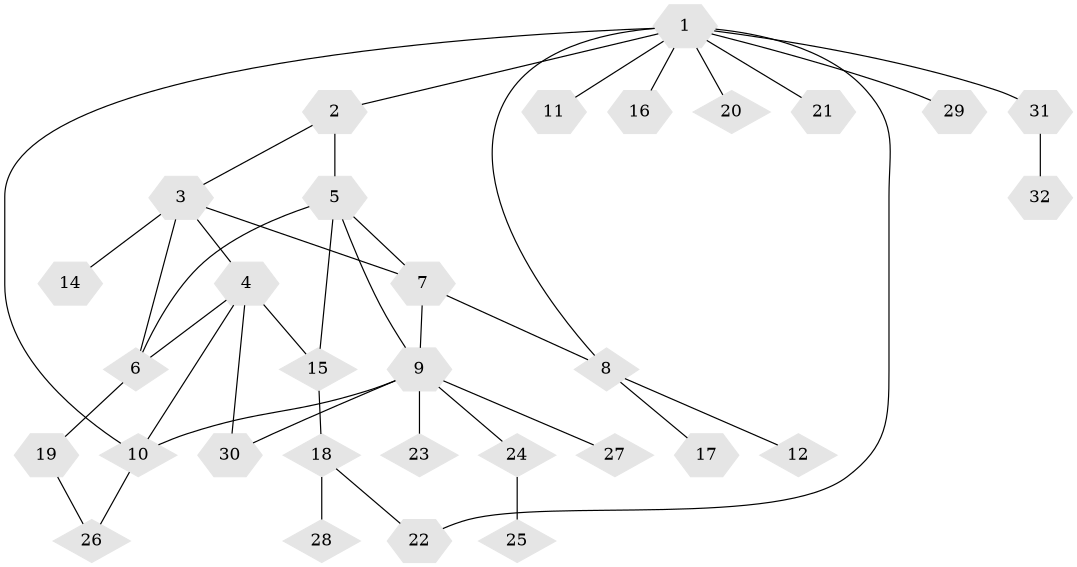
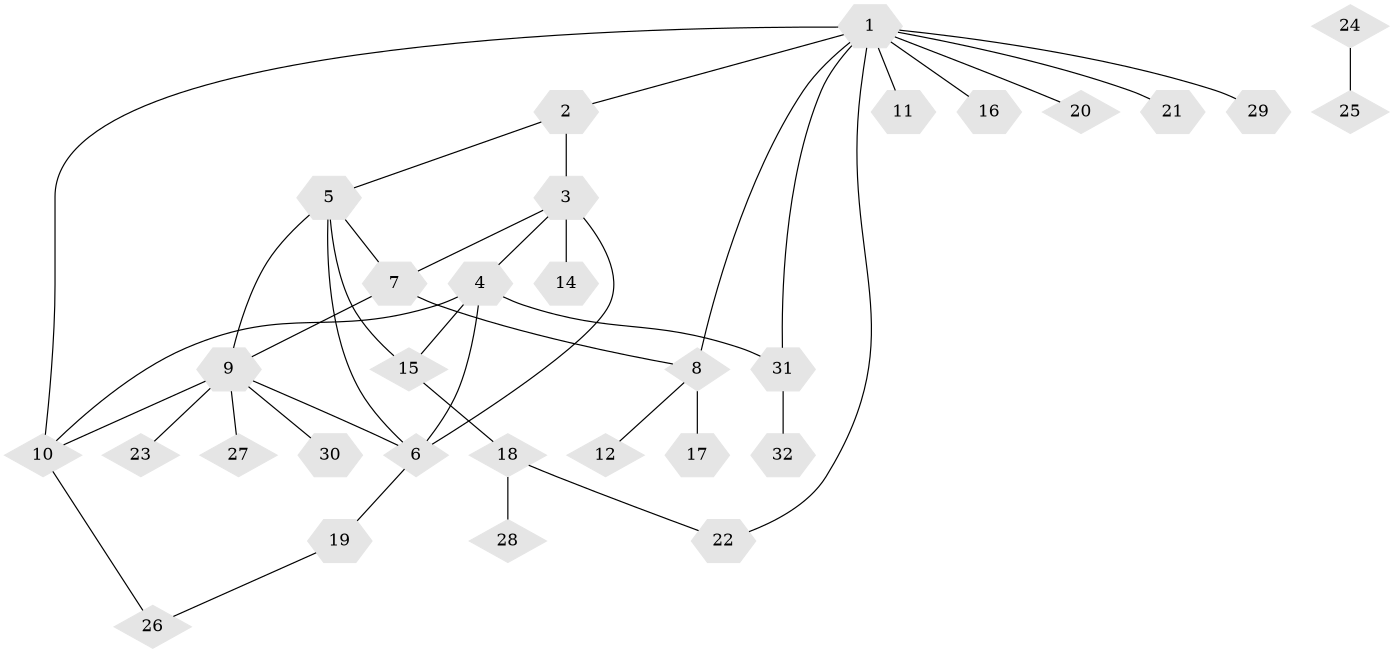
edge "4" -- "30": now "4" -- "31"
edge "9" -- "24": now "9" -- "6"
